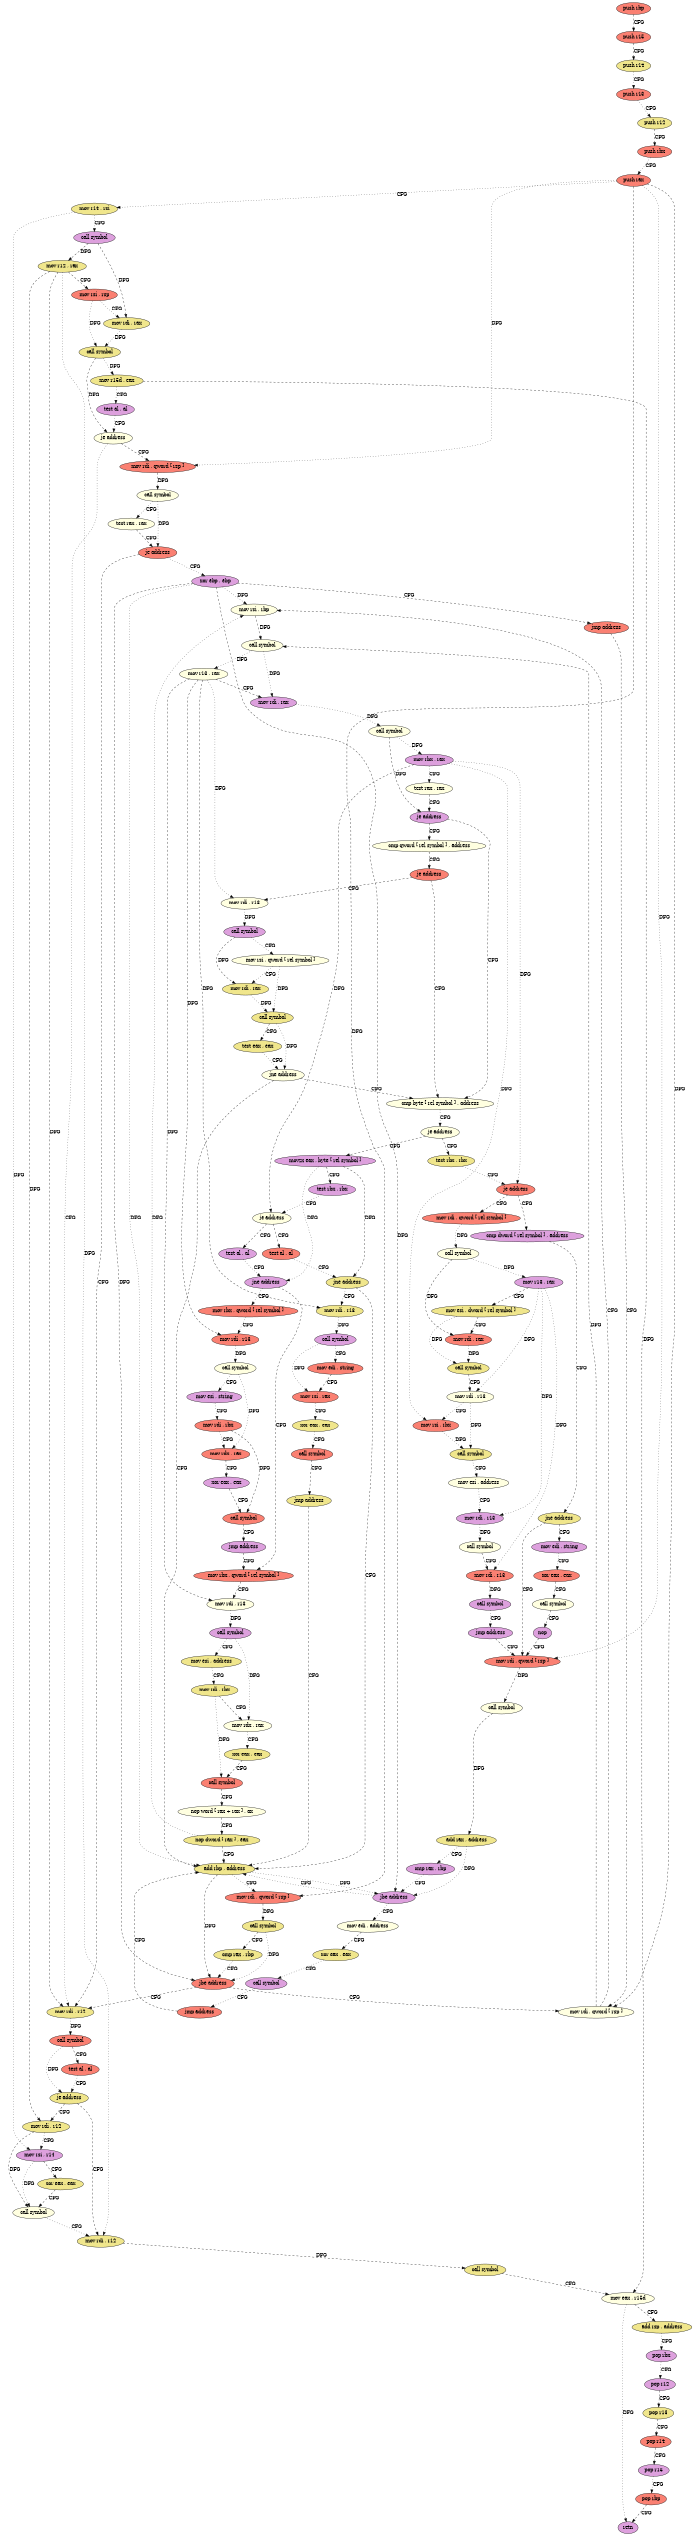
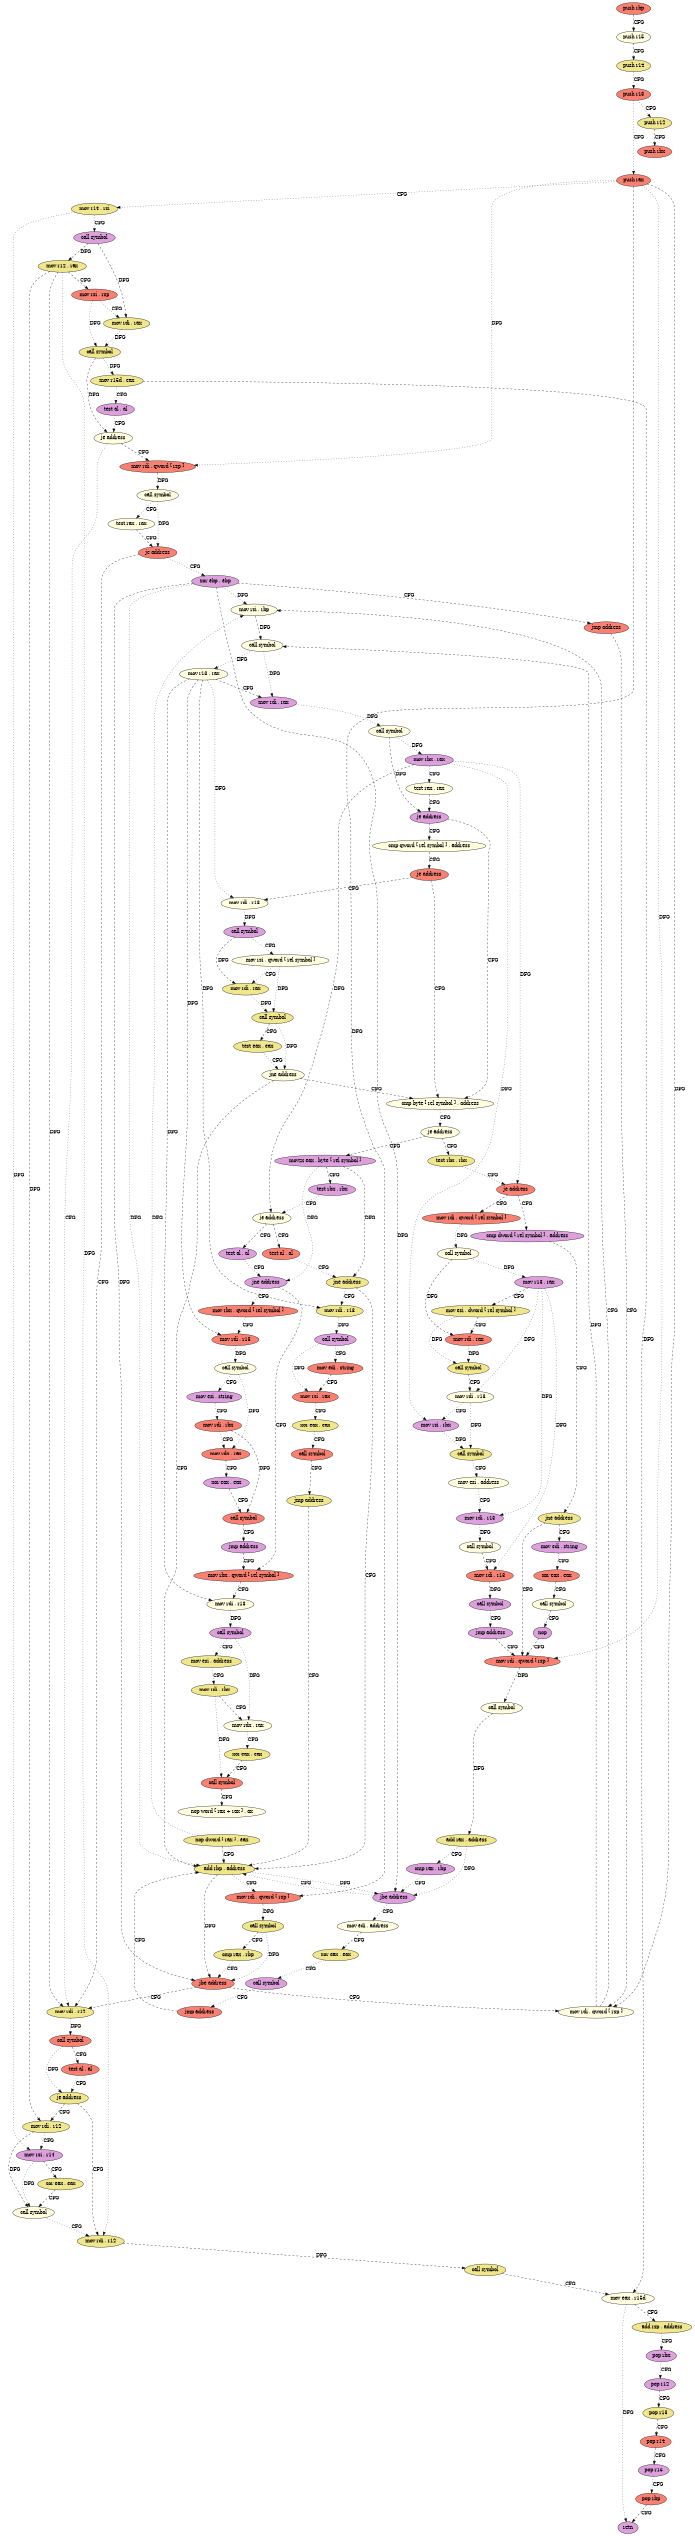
node "push r15": fillcolor salmon -> lightyellow
edge "push rbx" -> "push rax": now "push r13" -> "push rax"
node "mov rsi , rbx": fillcolor salmon -> plum
edge "nop word [ rax + rax ] , ax" -> "nop dword [ rax ] , eax": removed, label "CFG"
